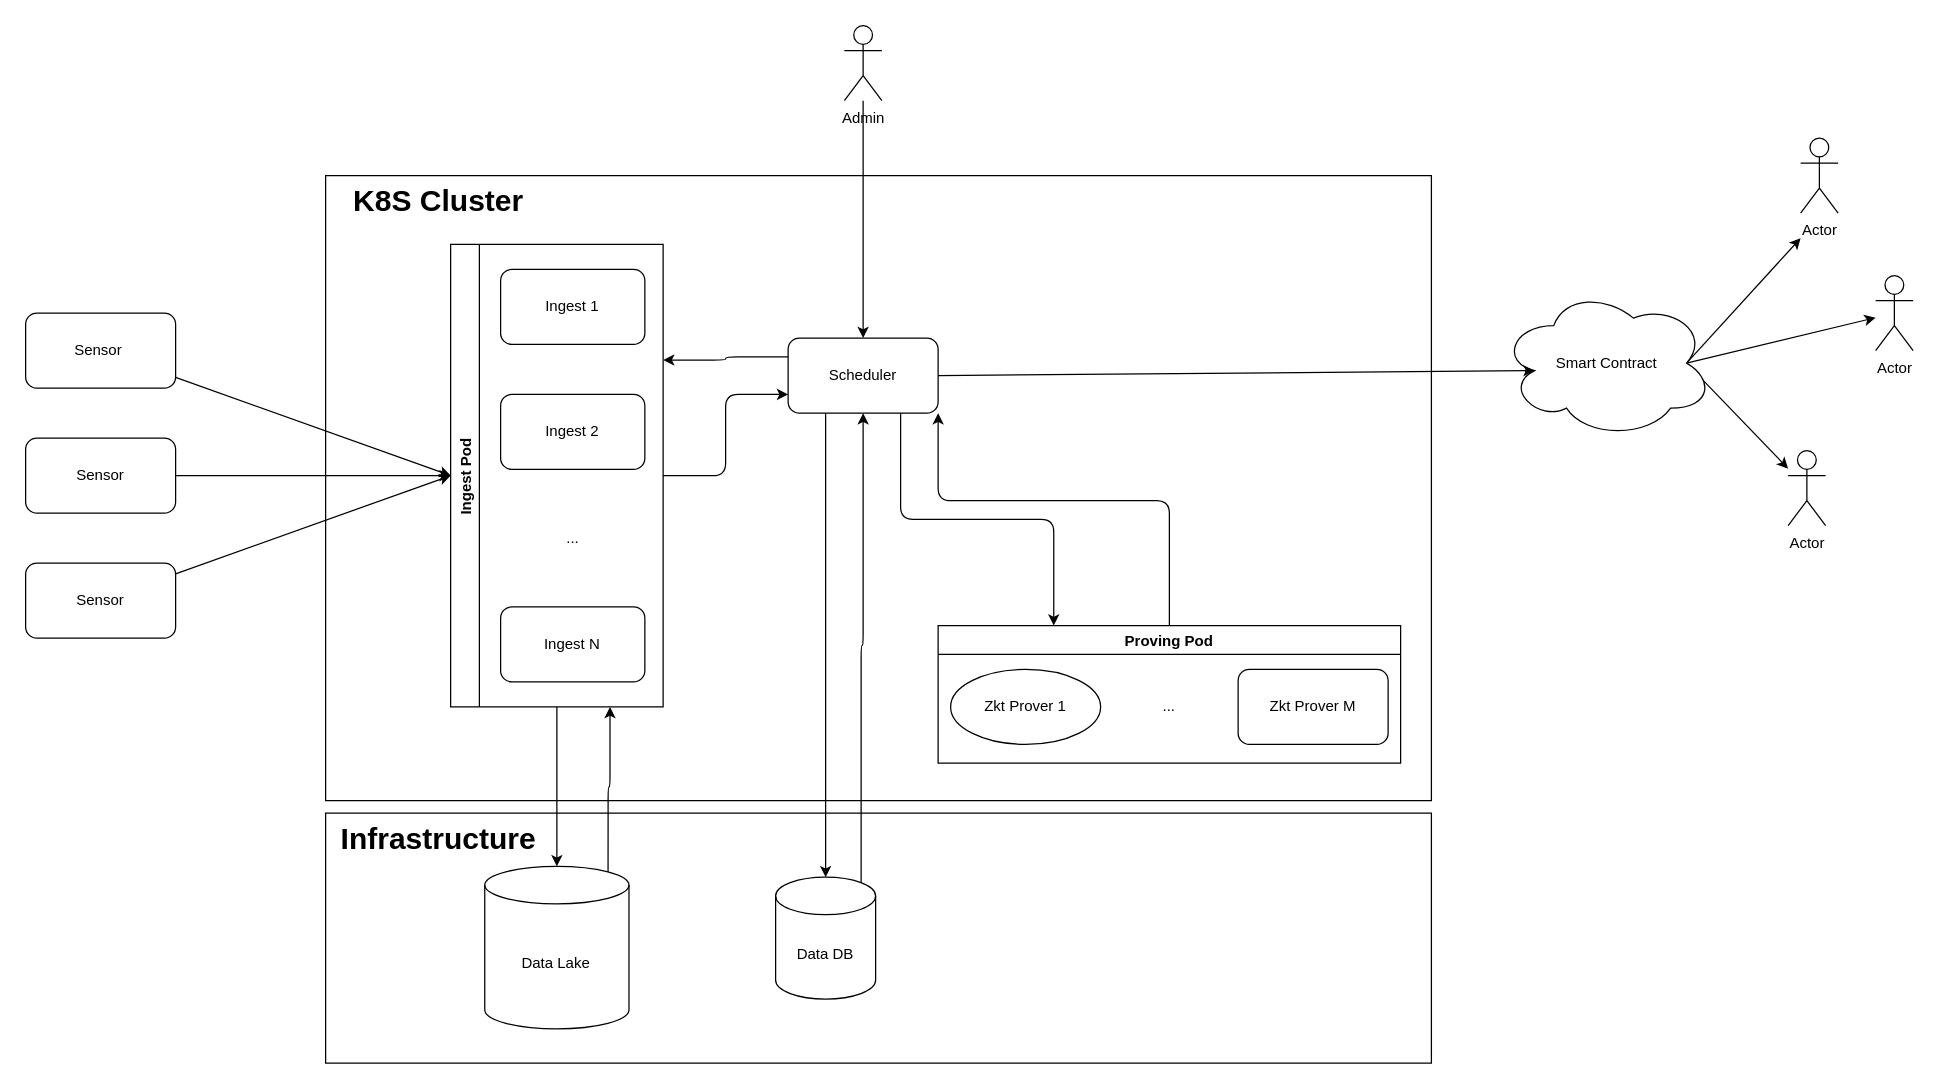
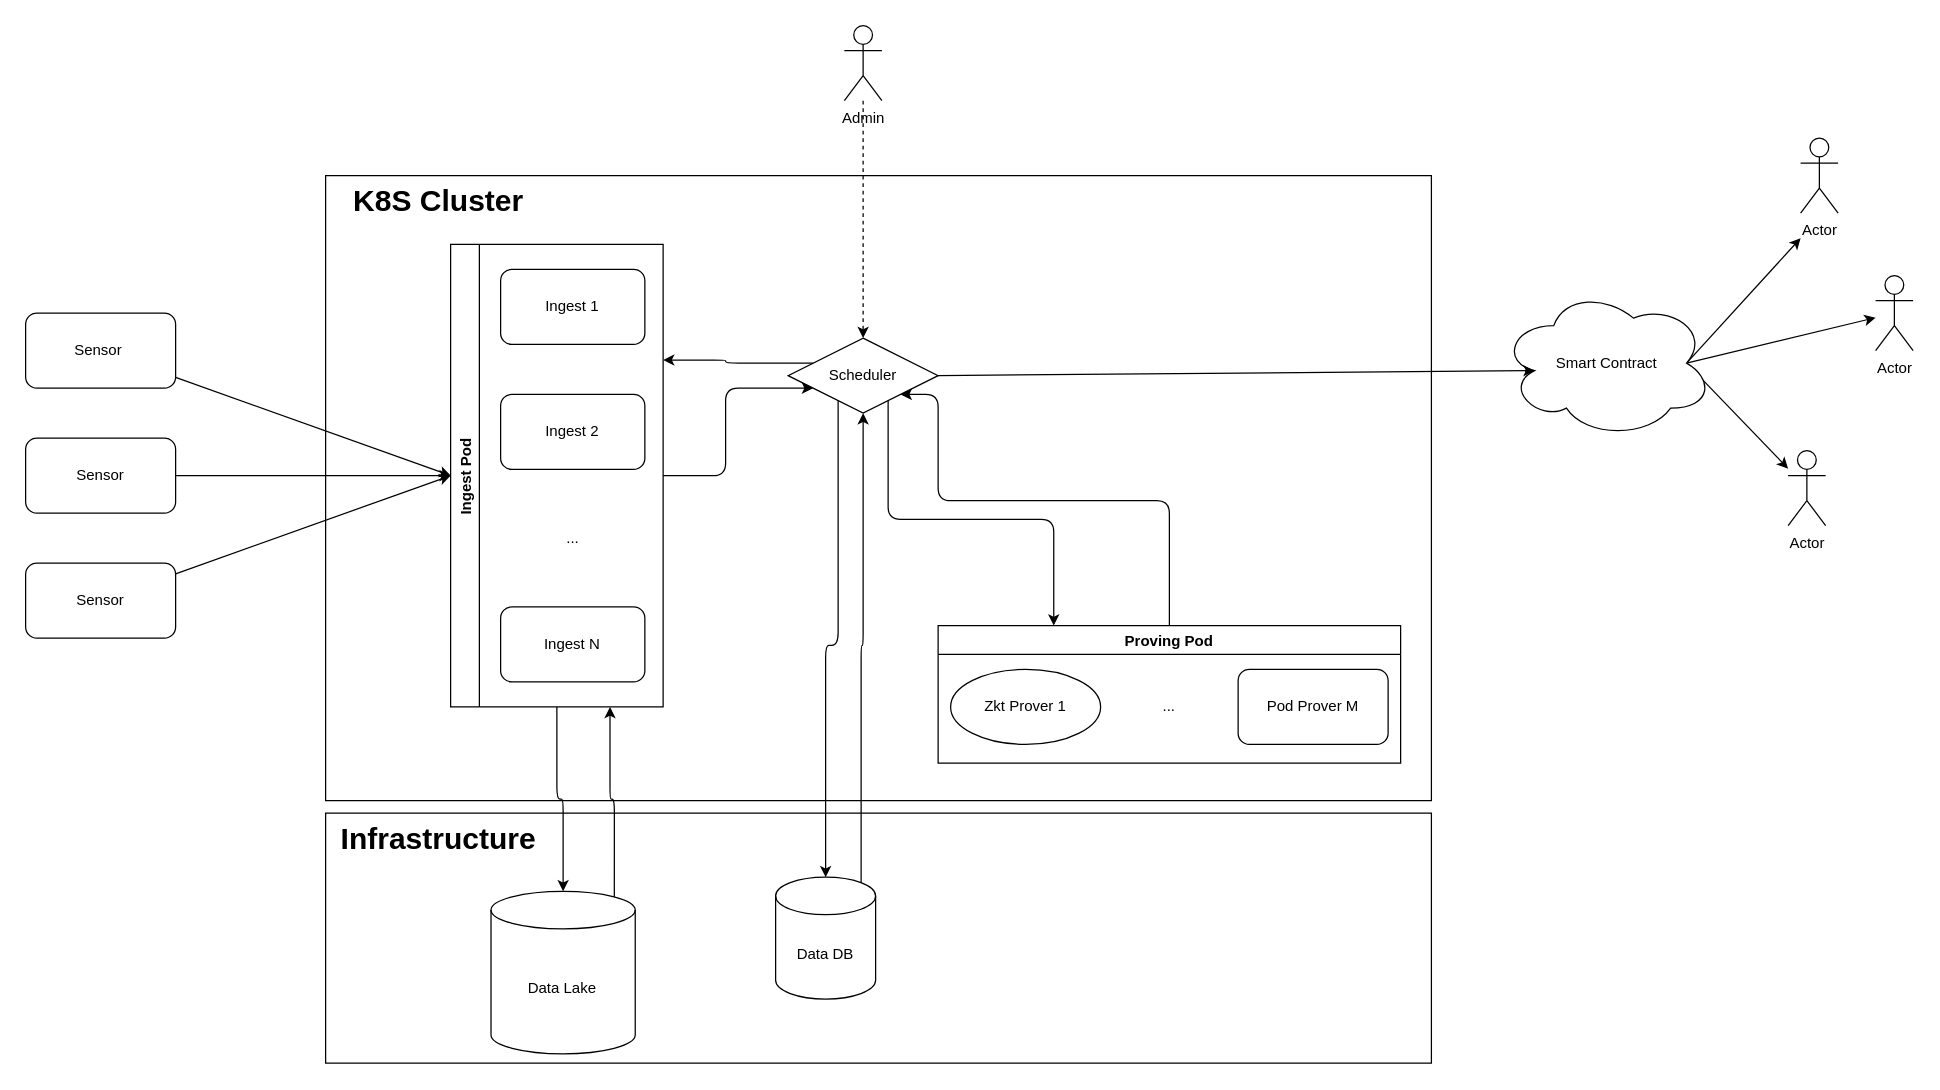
edge "Admin" -> "Scheduler": style solid -> dashed
node "Scheduler": shape rounded rectangle -> diamond
node "Zkt Prover M": label "Zkt Prover M" -> "Pod Prover M"
node "Data Lake": moved (557, 948) -> (563, 973)
